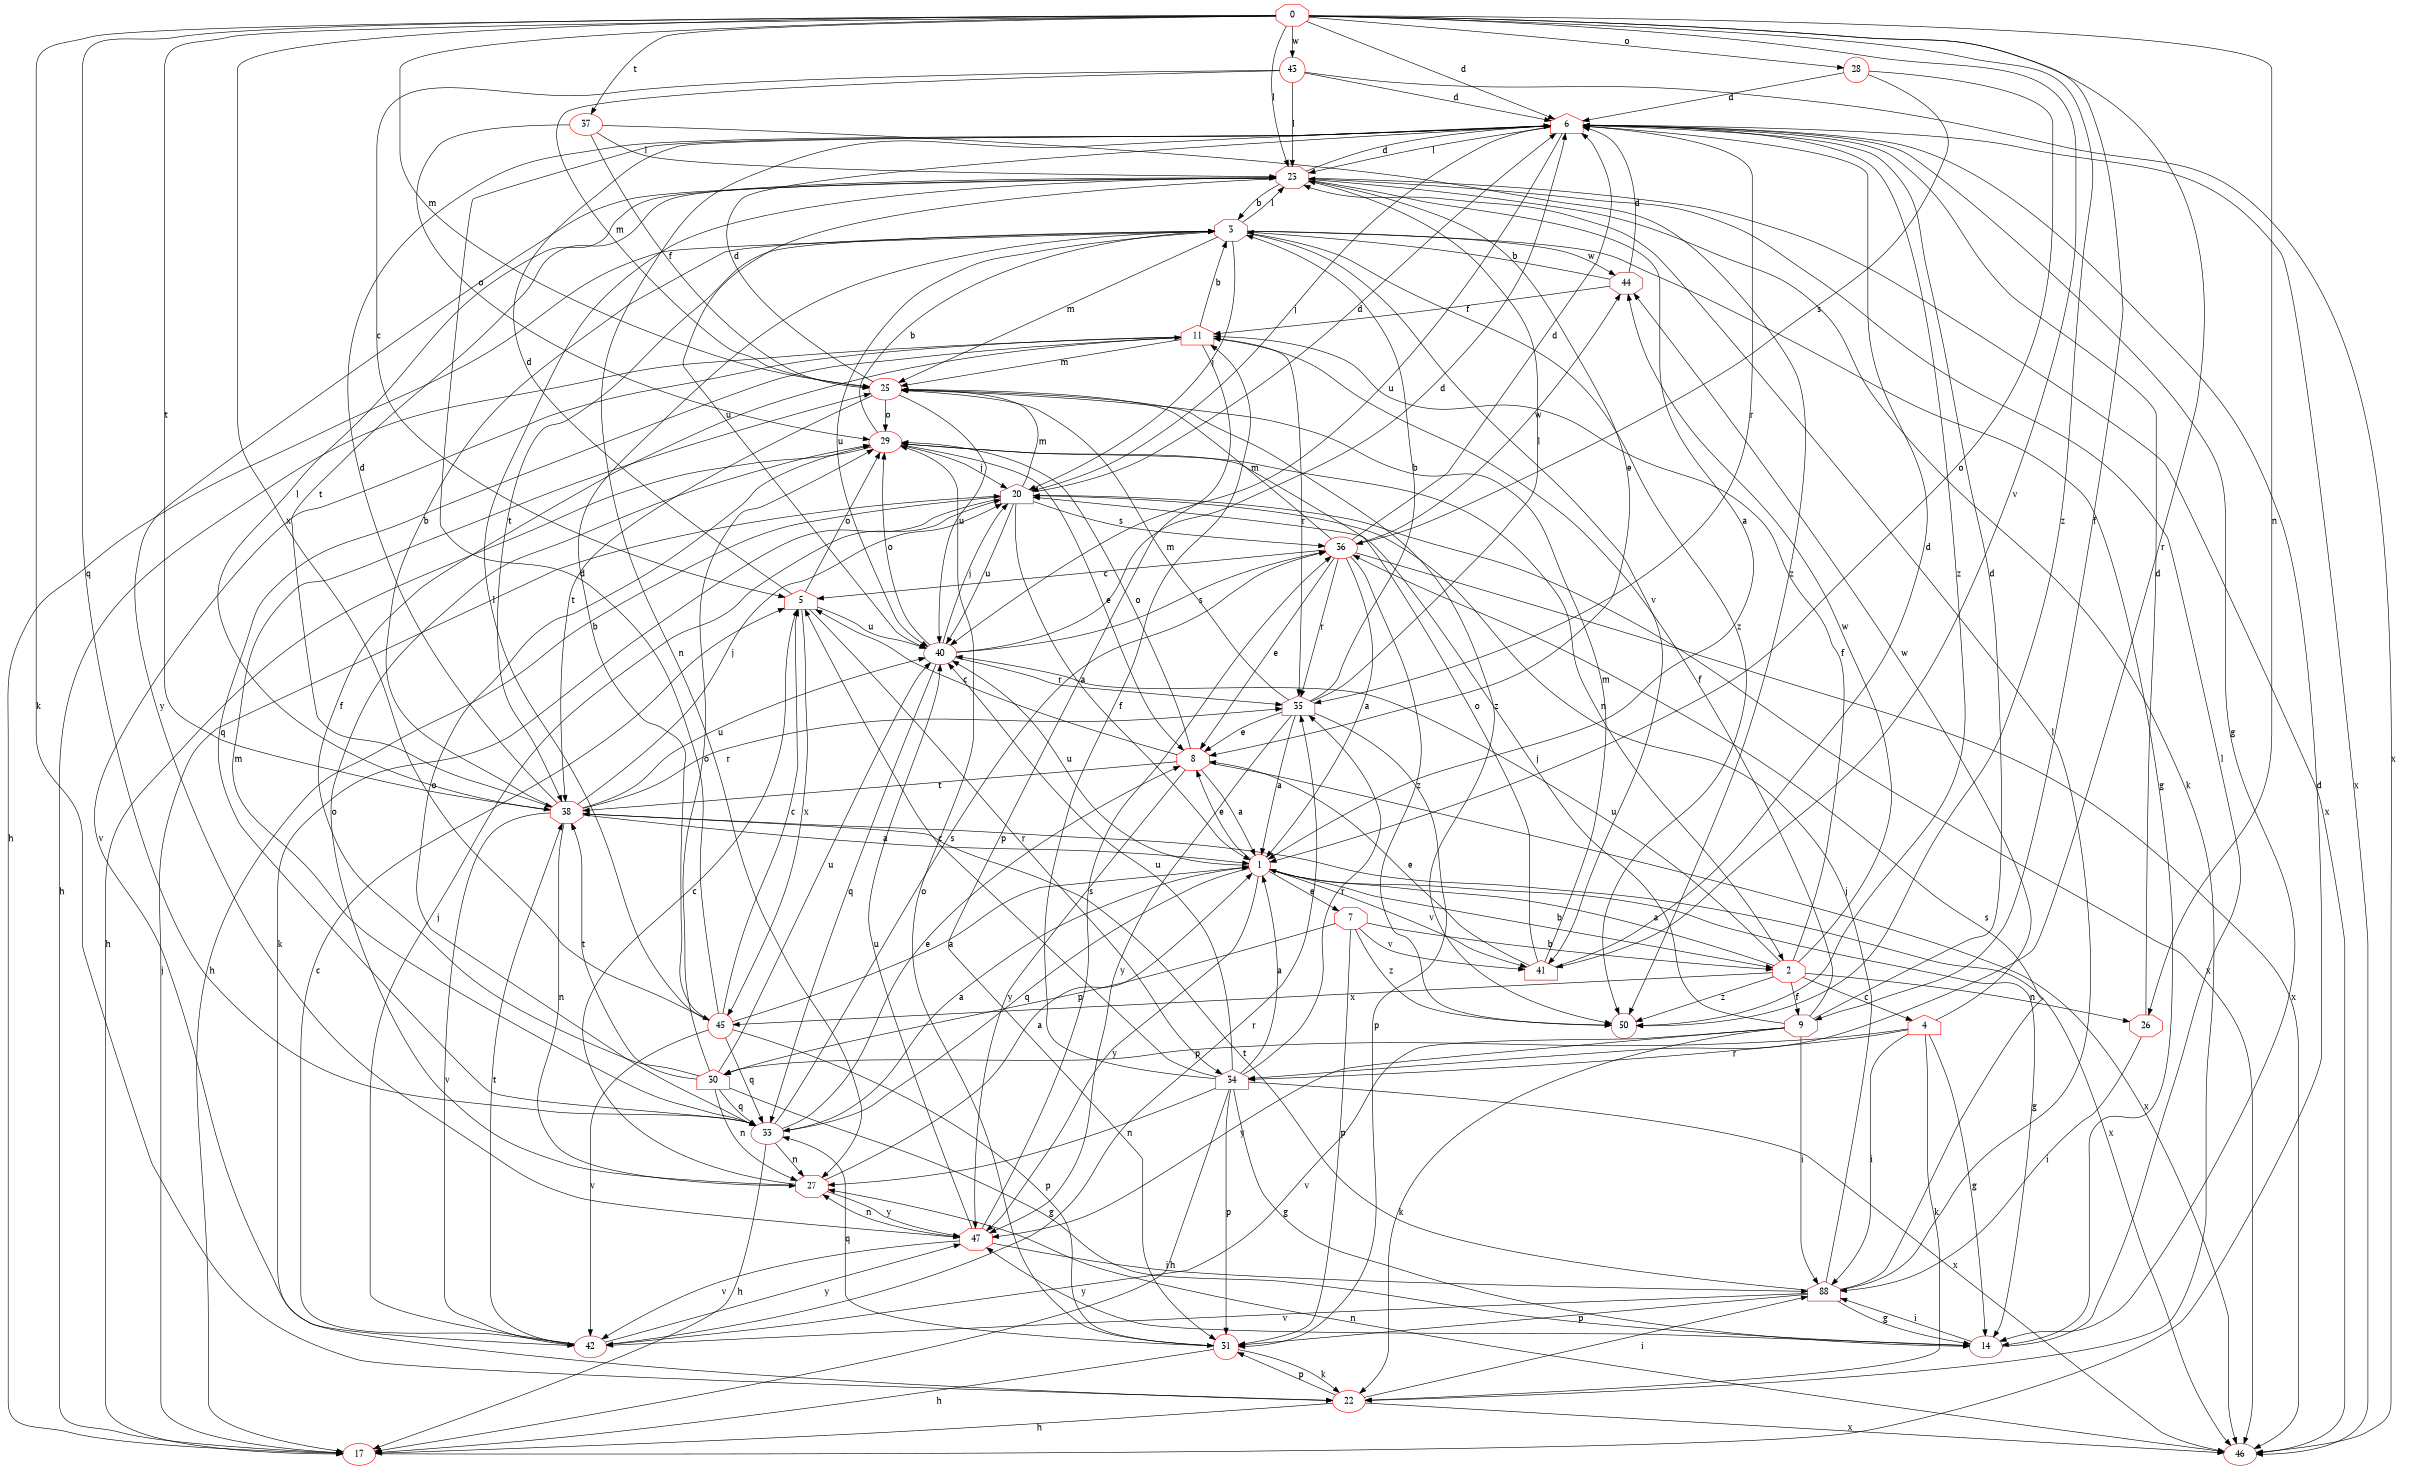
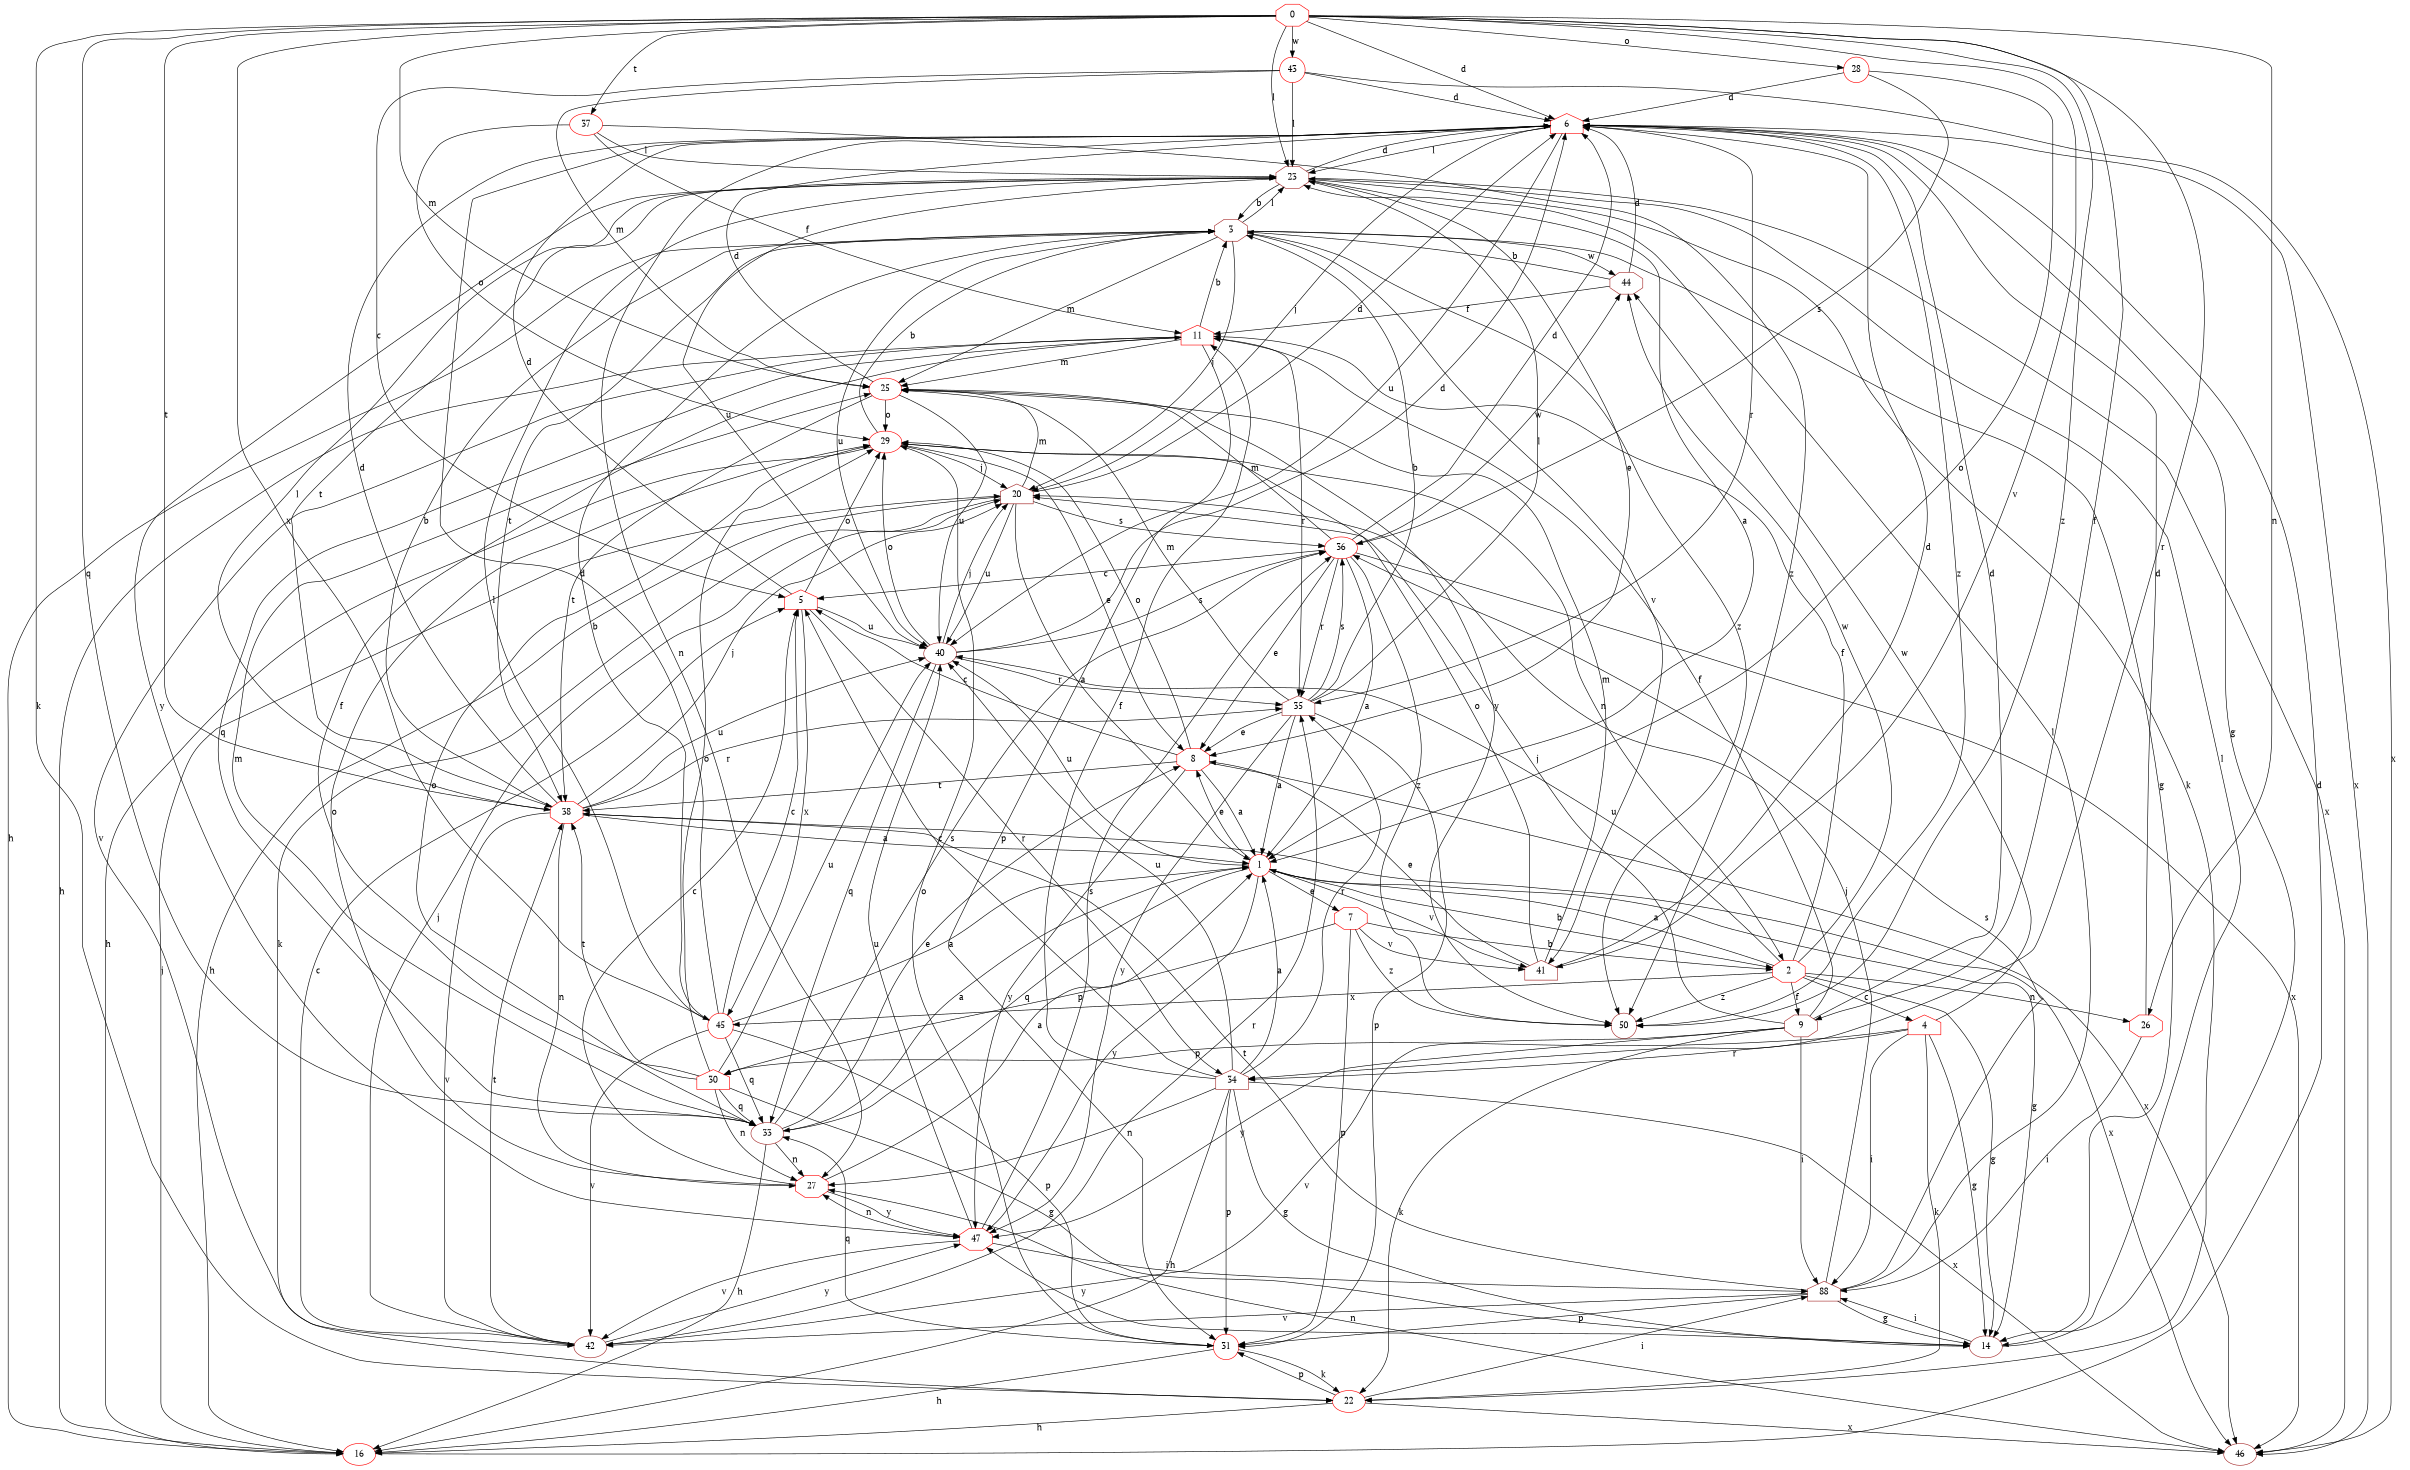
edge "37" -> "25": now "37" -> "11"
edge "35" -> "36": added, label "s"
edge "25" -> "50": label "z" -> "y"
edge "20" -> "46": removed, label "x"
edge "2" -> "14": added, label "g"
node "17": label "17" -> "16"
